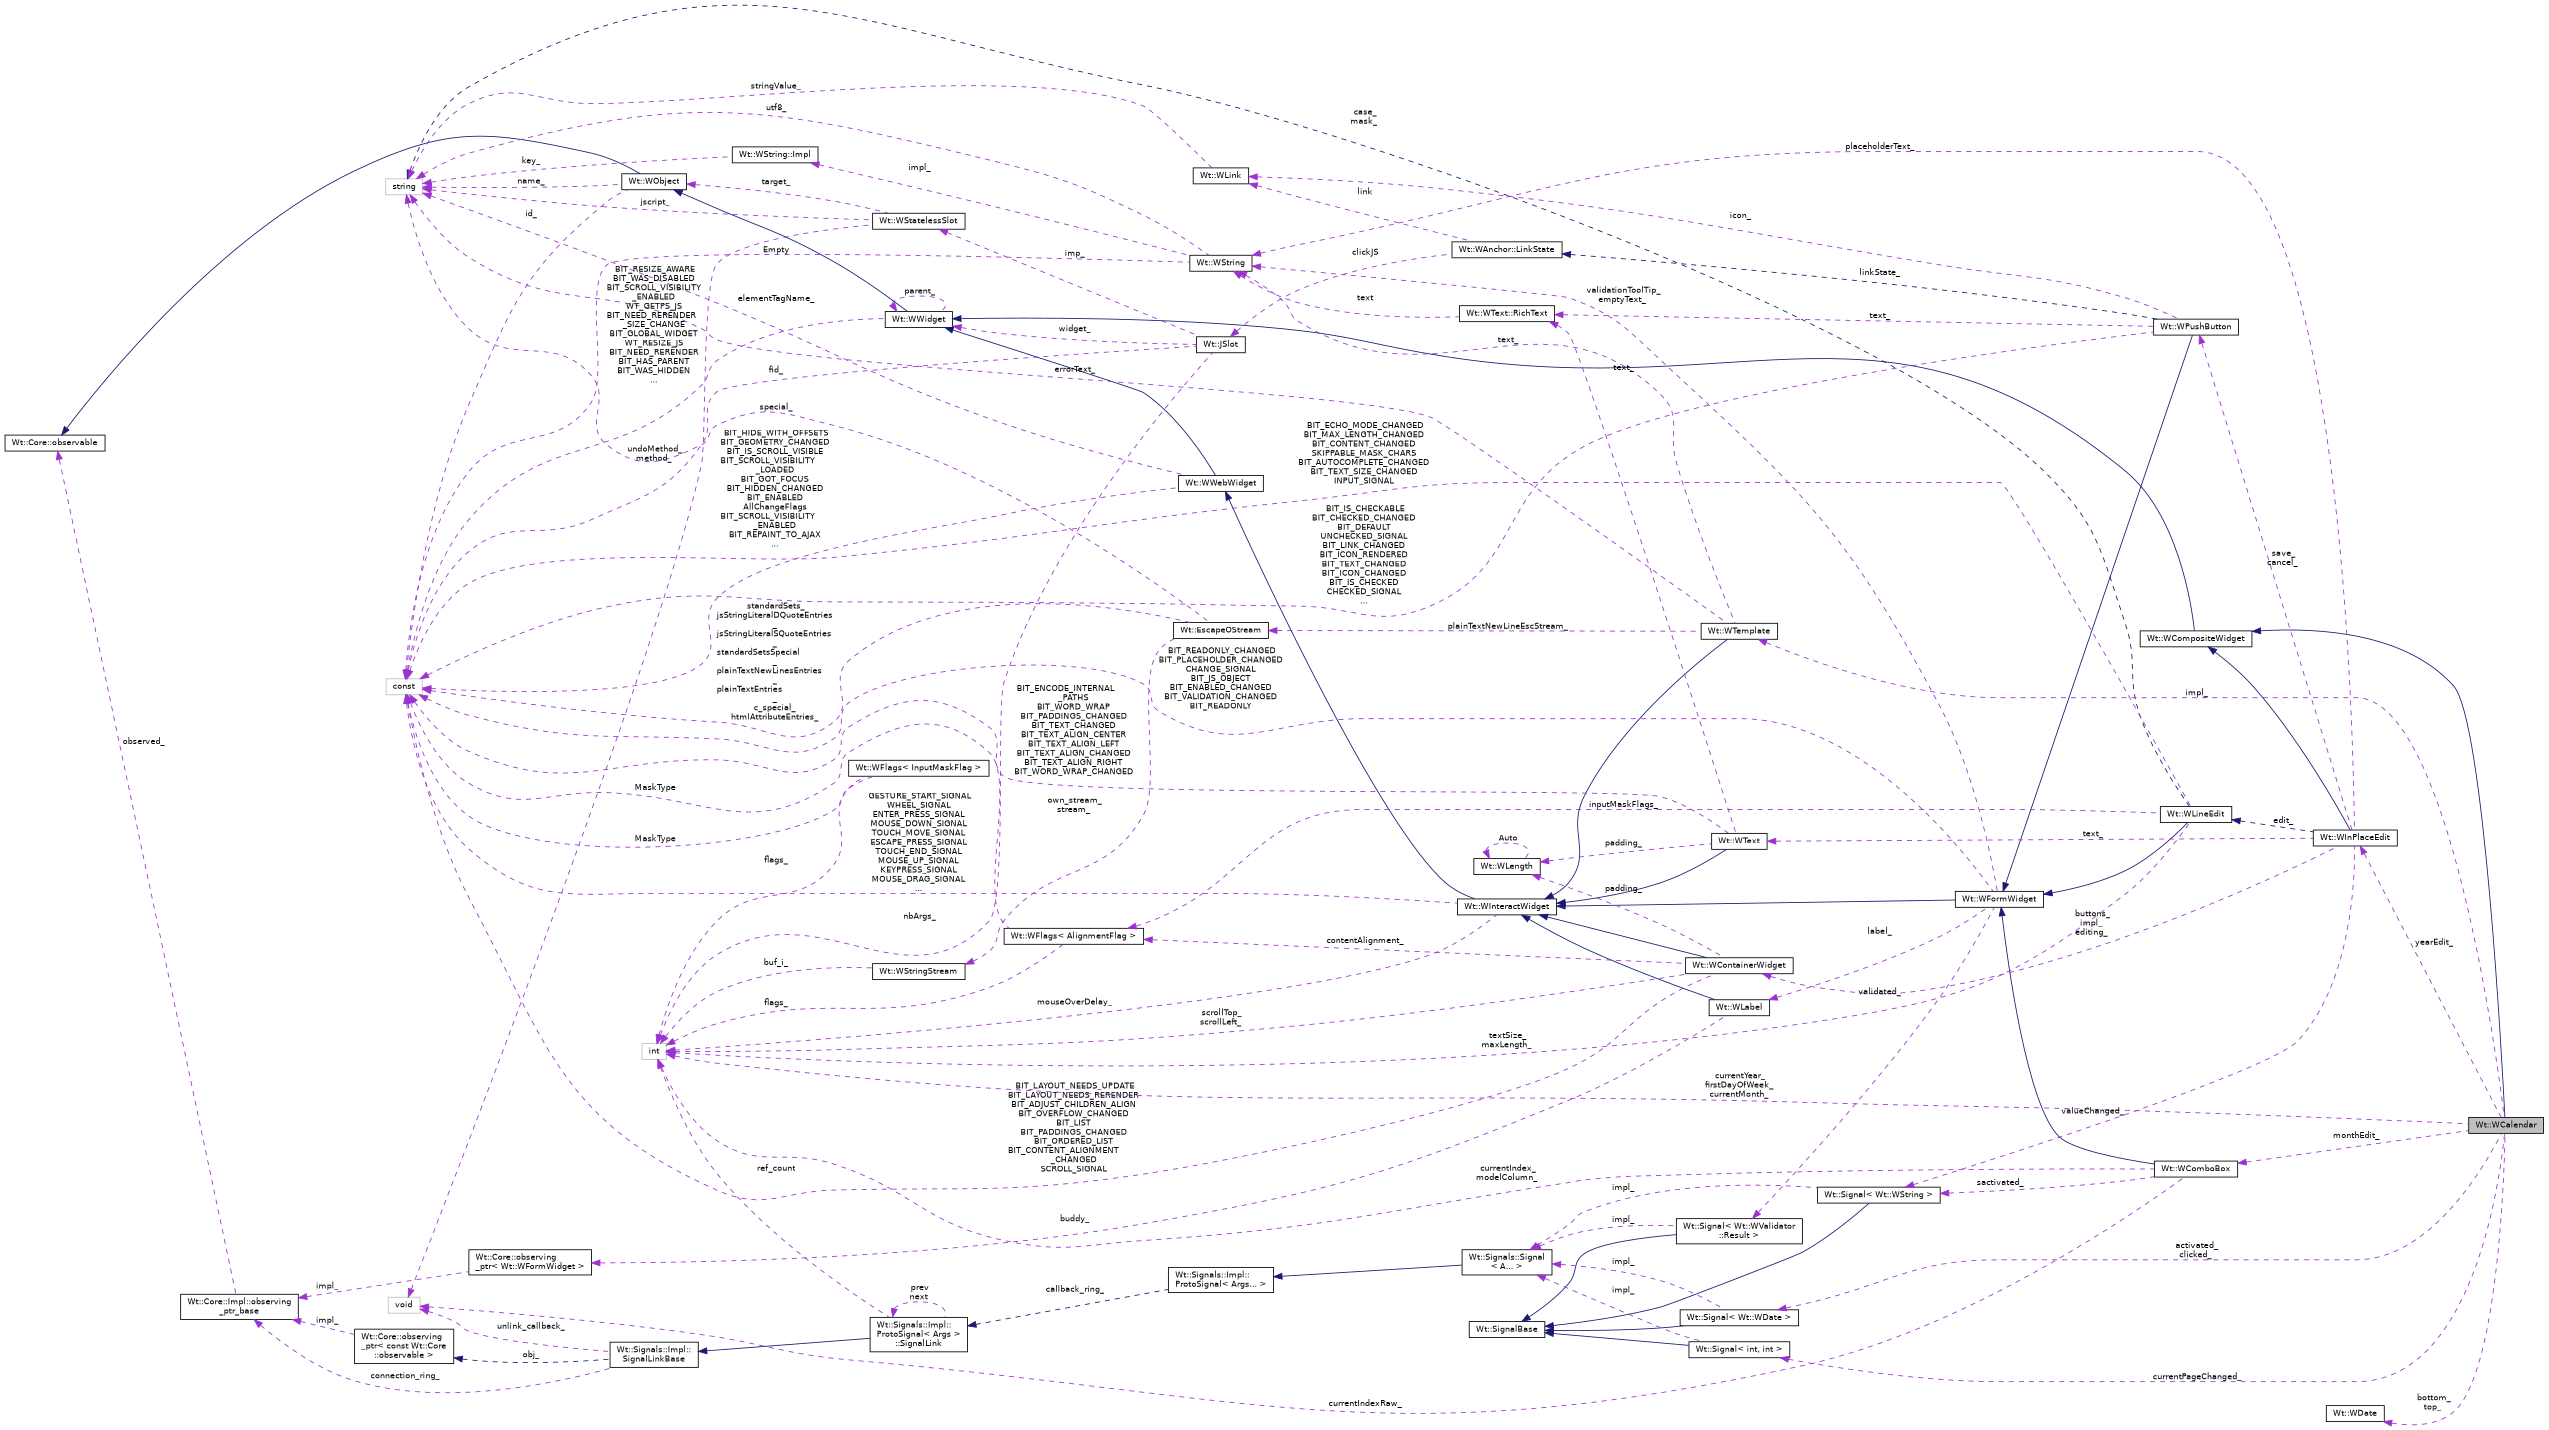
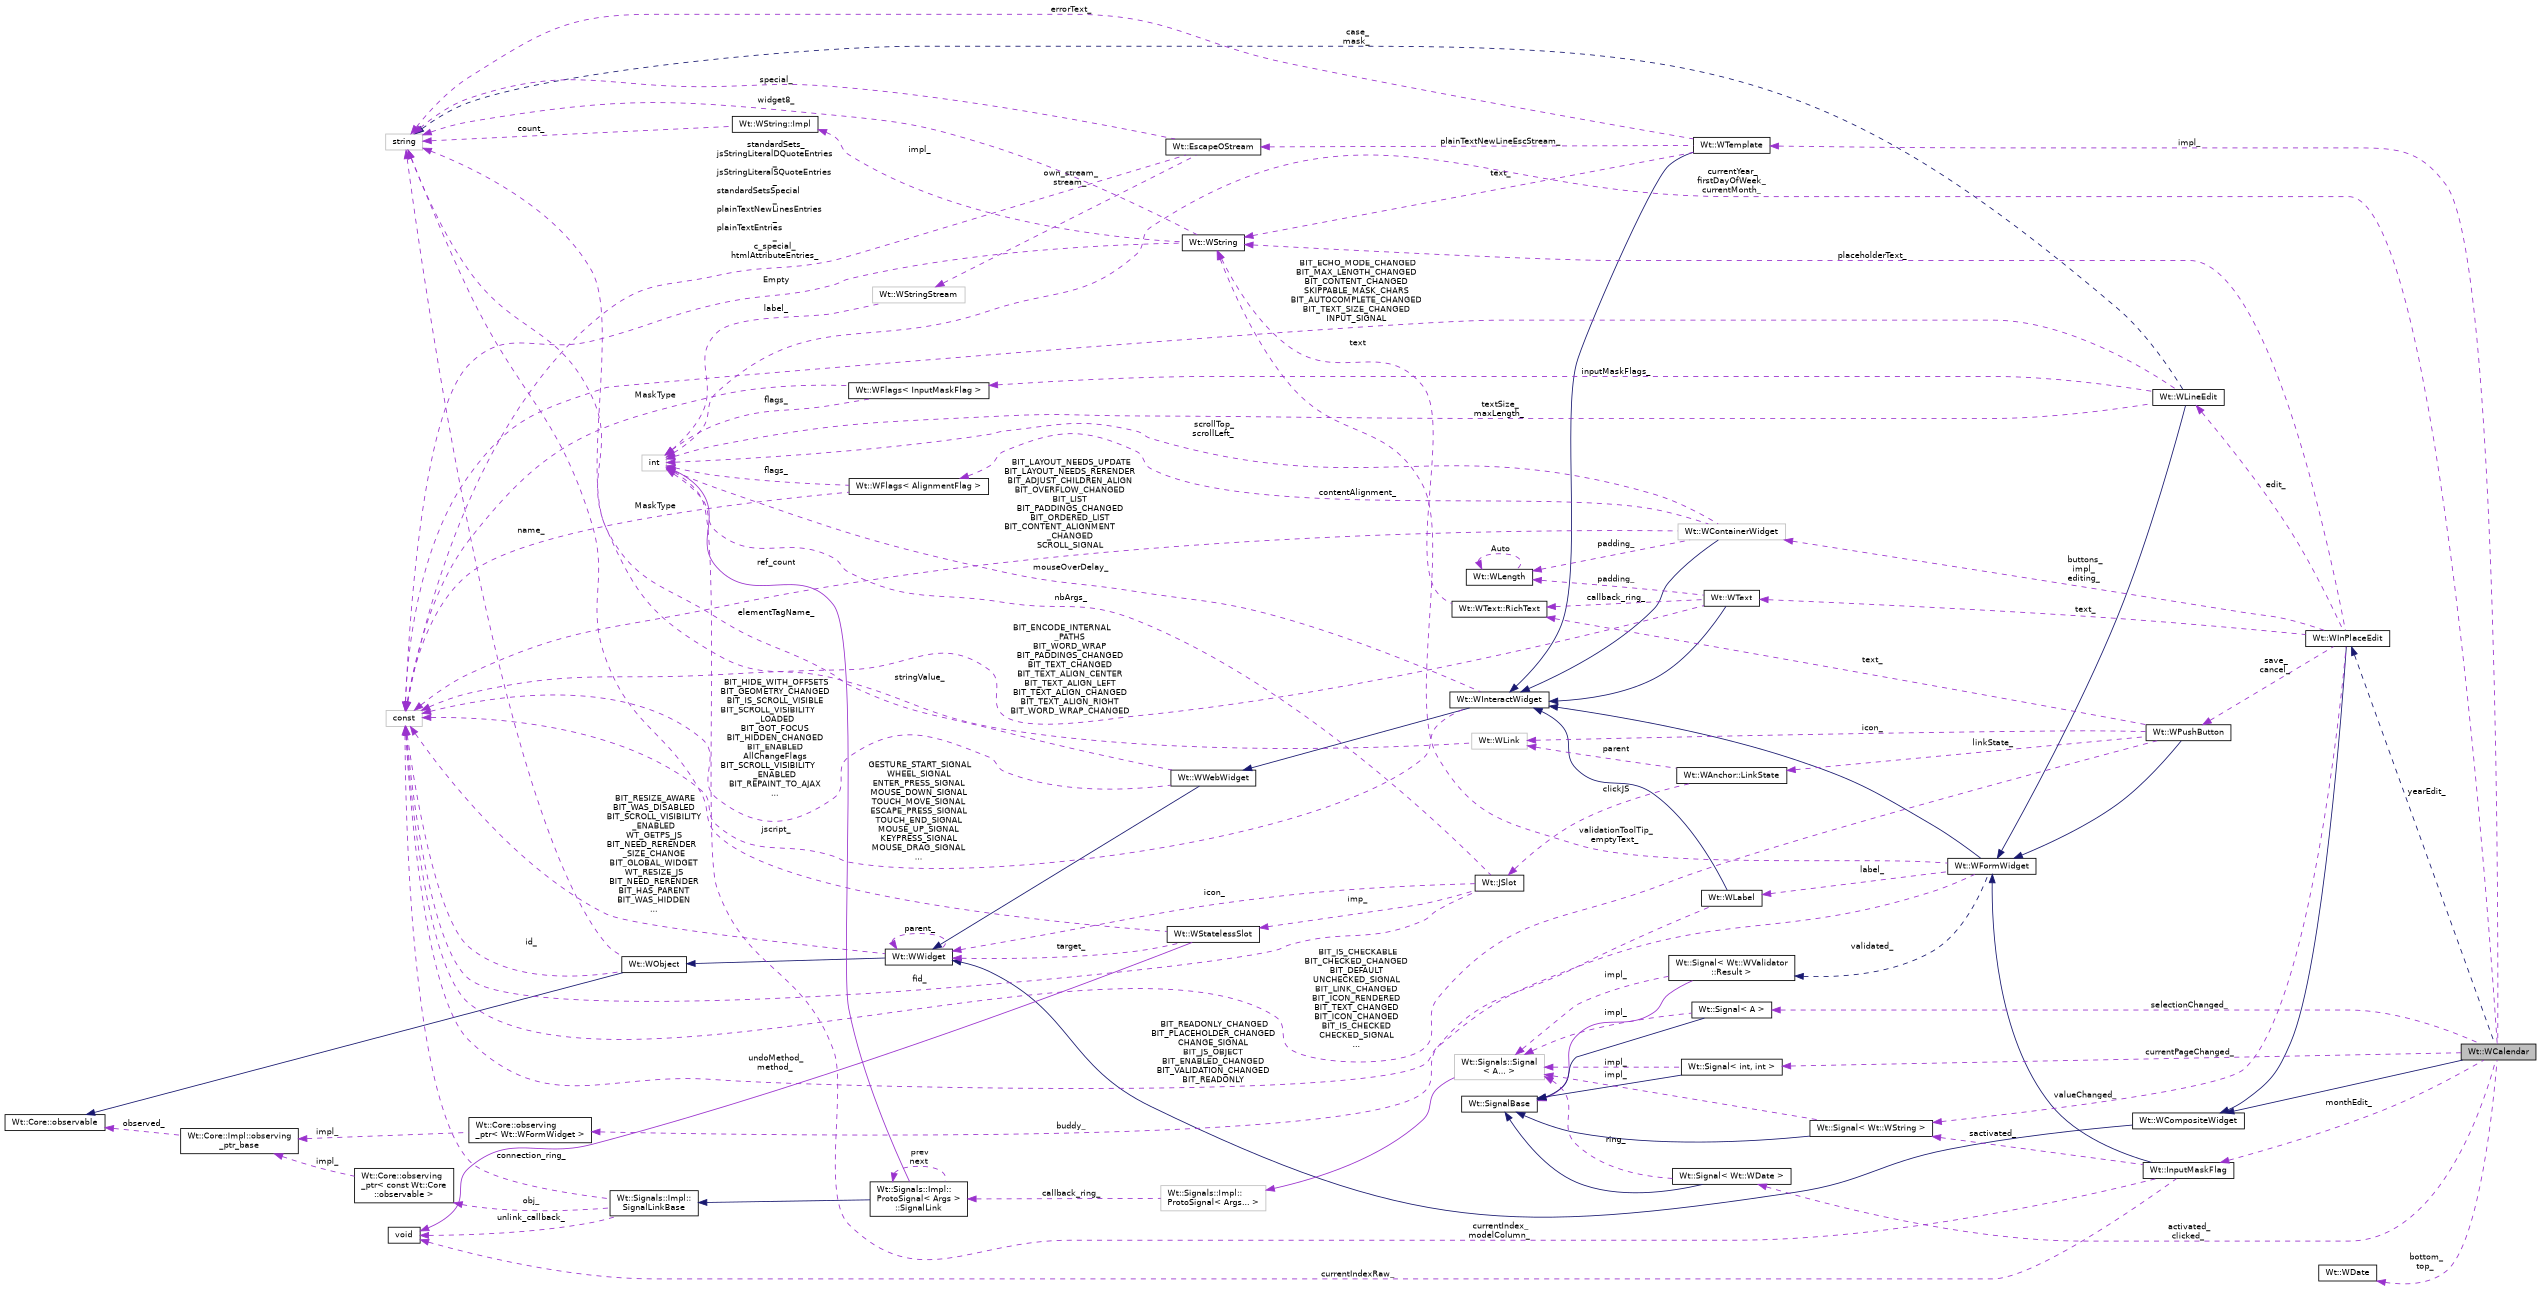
edge "Wt::WString" -> "string": label " utf8_" -> " widget8_"
edge "Wt::WString::Impl" -> "string": label " key_" -> " count_"
node "Wt::WLink": color black -> grey75
edge "Wt::WAnchor::LinkState" -> "Wt::WLink": label " link" -> " parent"
edge "Wt::WStatelessSlot" -> "Wt::WObject": now "Wt::WStatelessSlot" -> "Wt::WWidget"
edge "Wt::WPushButton" -> "Wt::WAnchor::LinkState": color midnightblue -> darkorchid3
edge "Wt::JSlot" -> "Wt::WWidget": label " widget_" -> " icon_"
edge "Wt::WText" -> "Wt::WText::RichText": label " text_" -> " callback_ring_"
edge "Wt::WStatelessSlot" -> "void": style dashed -> solid
edge "Wt::WLineEdit" -> "Wt::WFlags< AlignmentFlag >": now "Wt::WLineEdit" -> "Wt::WFlags< InputMaskFlag >"
edge "Wt::WInPlaceEdit" -> "Wt::WLineEdit": color midnightblue -> darkorchid3
edge "Wt::WStringStream" -> "int": label " buf_i_" -> " label_"
node "Wt::WContainerWidget": color black -> grey75
node "Wt::WStringStream": color black -> grey75
edge "Wt::WCalendar" -> "Wt::WInPlaceEdit": color darkorchid3 -> midnightblue
node "Wt::Signal< A >": added
edge "Wt::WFormWidget" -> "Wt::Signal< Wt::WValidator ::Result >": color darkorchid3 -> midnightblue
node "Wt::WComboBox": label "Wt::WComboBox" -> "Wt::InputMaskFlag"
edge "Wt::Signals::Impl:: ProtoSignal< Args > ::SignalLink" -> "int": style dashed -> solid
edge "Wt::Signal< Wt::WValidator ::Result >" -> "Wt::SignalBase": color midnightblue -> darkorchid3
node "Wt::Signals::Signal < A... >": color black -> grey75
edge "Wt::Signal< Wt::WDate >" -> "Wt::Signals::Signal < A... >": label " impl_" -> " ring_"
edge "Wt::Signals::Signal < A... >" -> "Wt::Signals::Impl:: ProtoSignal< Args... >": color midnightblue -> darkorchid3
node "Wt::Signals::Impl:: ProtoSignal< Args... >": color black -> grey75
node "void": color grey75 -> black
edge "Wt::Signals::Impl:: ProtoSignal< Args... >" -> "Wt::Signals::Impl:: ProtoSignal< Args > ::SignalLink": color midnightblue -> darkorchid3
edge "Wt::Signals::Impl:: SignalLinkBase" -> "Wt::Core::observing _ptr< const Wt::Core ::observable >": color midnightblue -> darkorchid3
edge "Wt::Signals::Impl:: SignalLinkBase" -> "Wt::Core::Impl::observing _ptr_base": now "Wt::Signals::Impl:: SignalLinkBase" -> "const"
